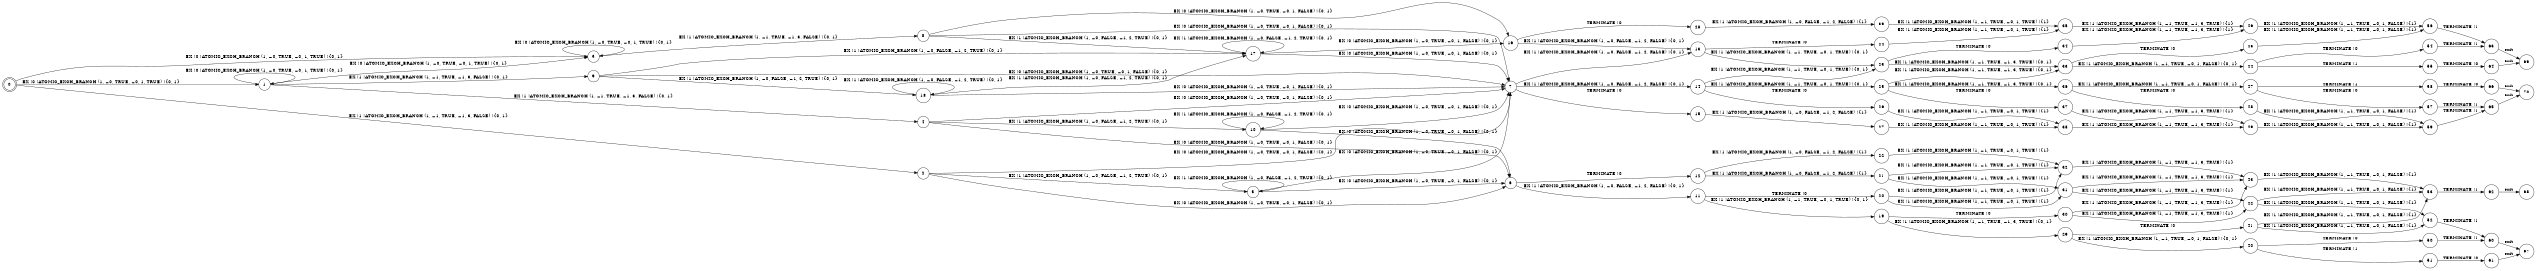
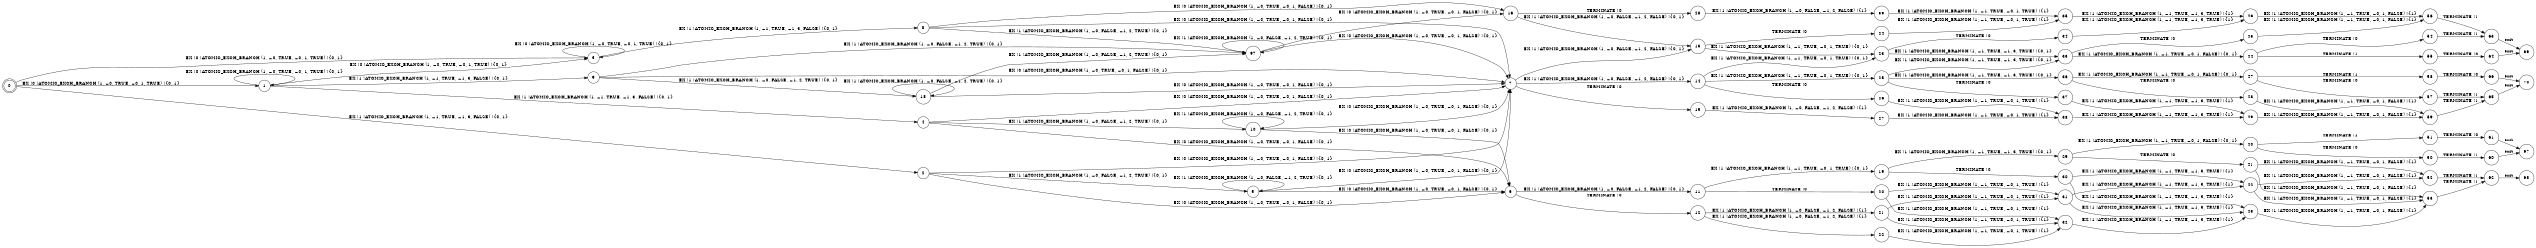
node "17": label "17" -> "97"
edge "52" -> "60": now "52" -> "62"
